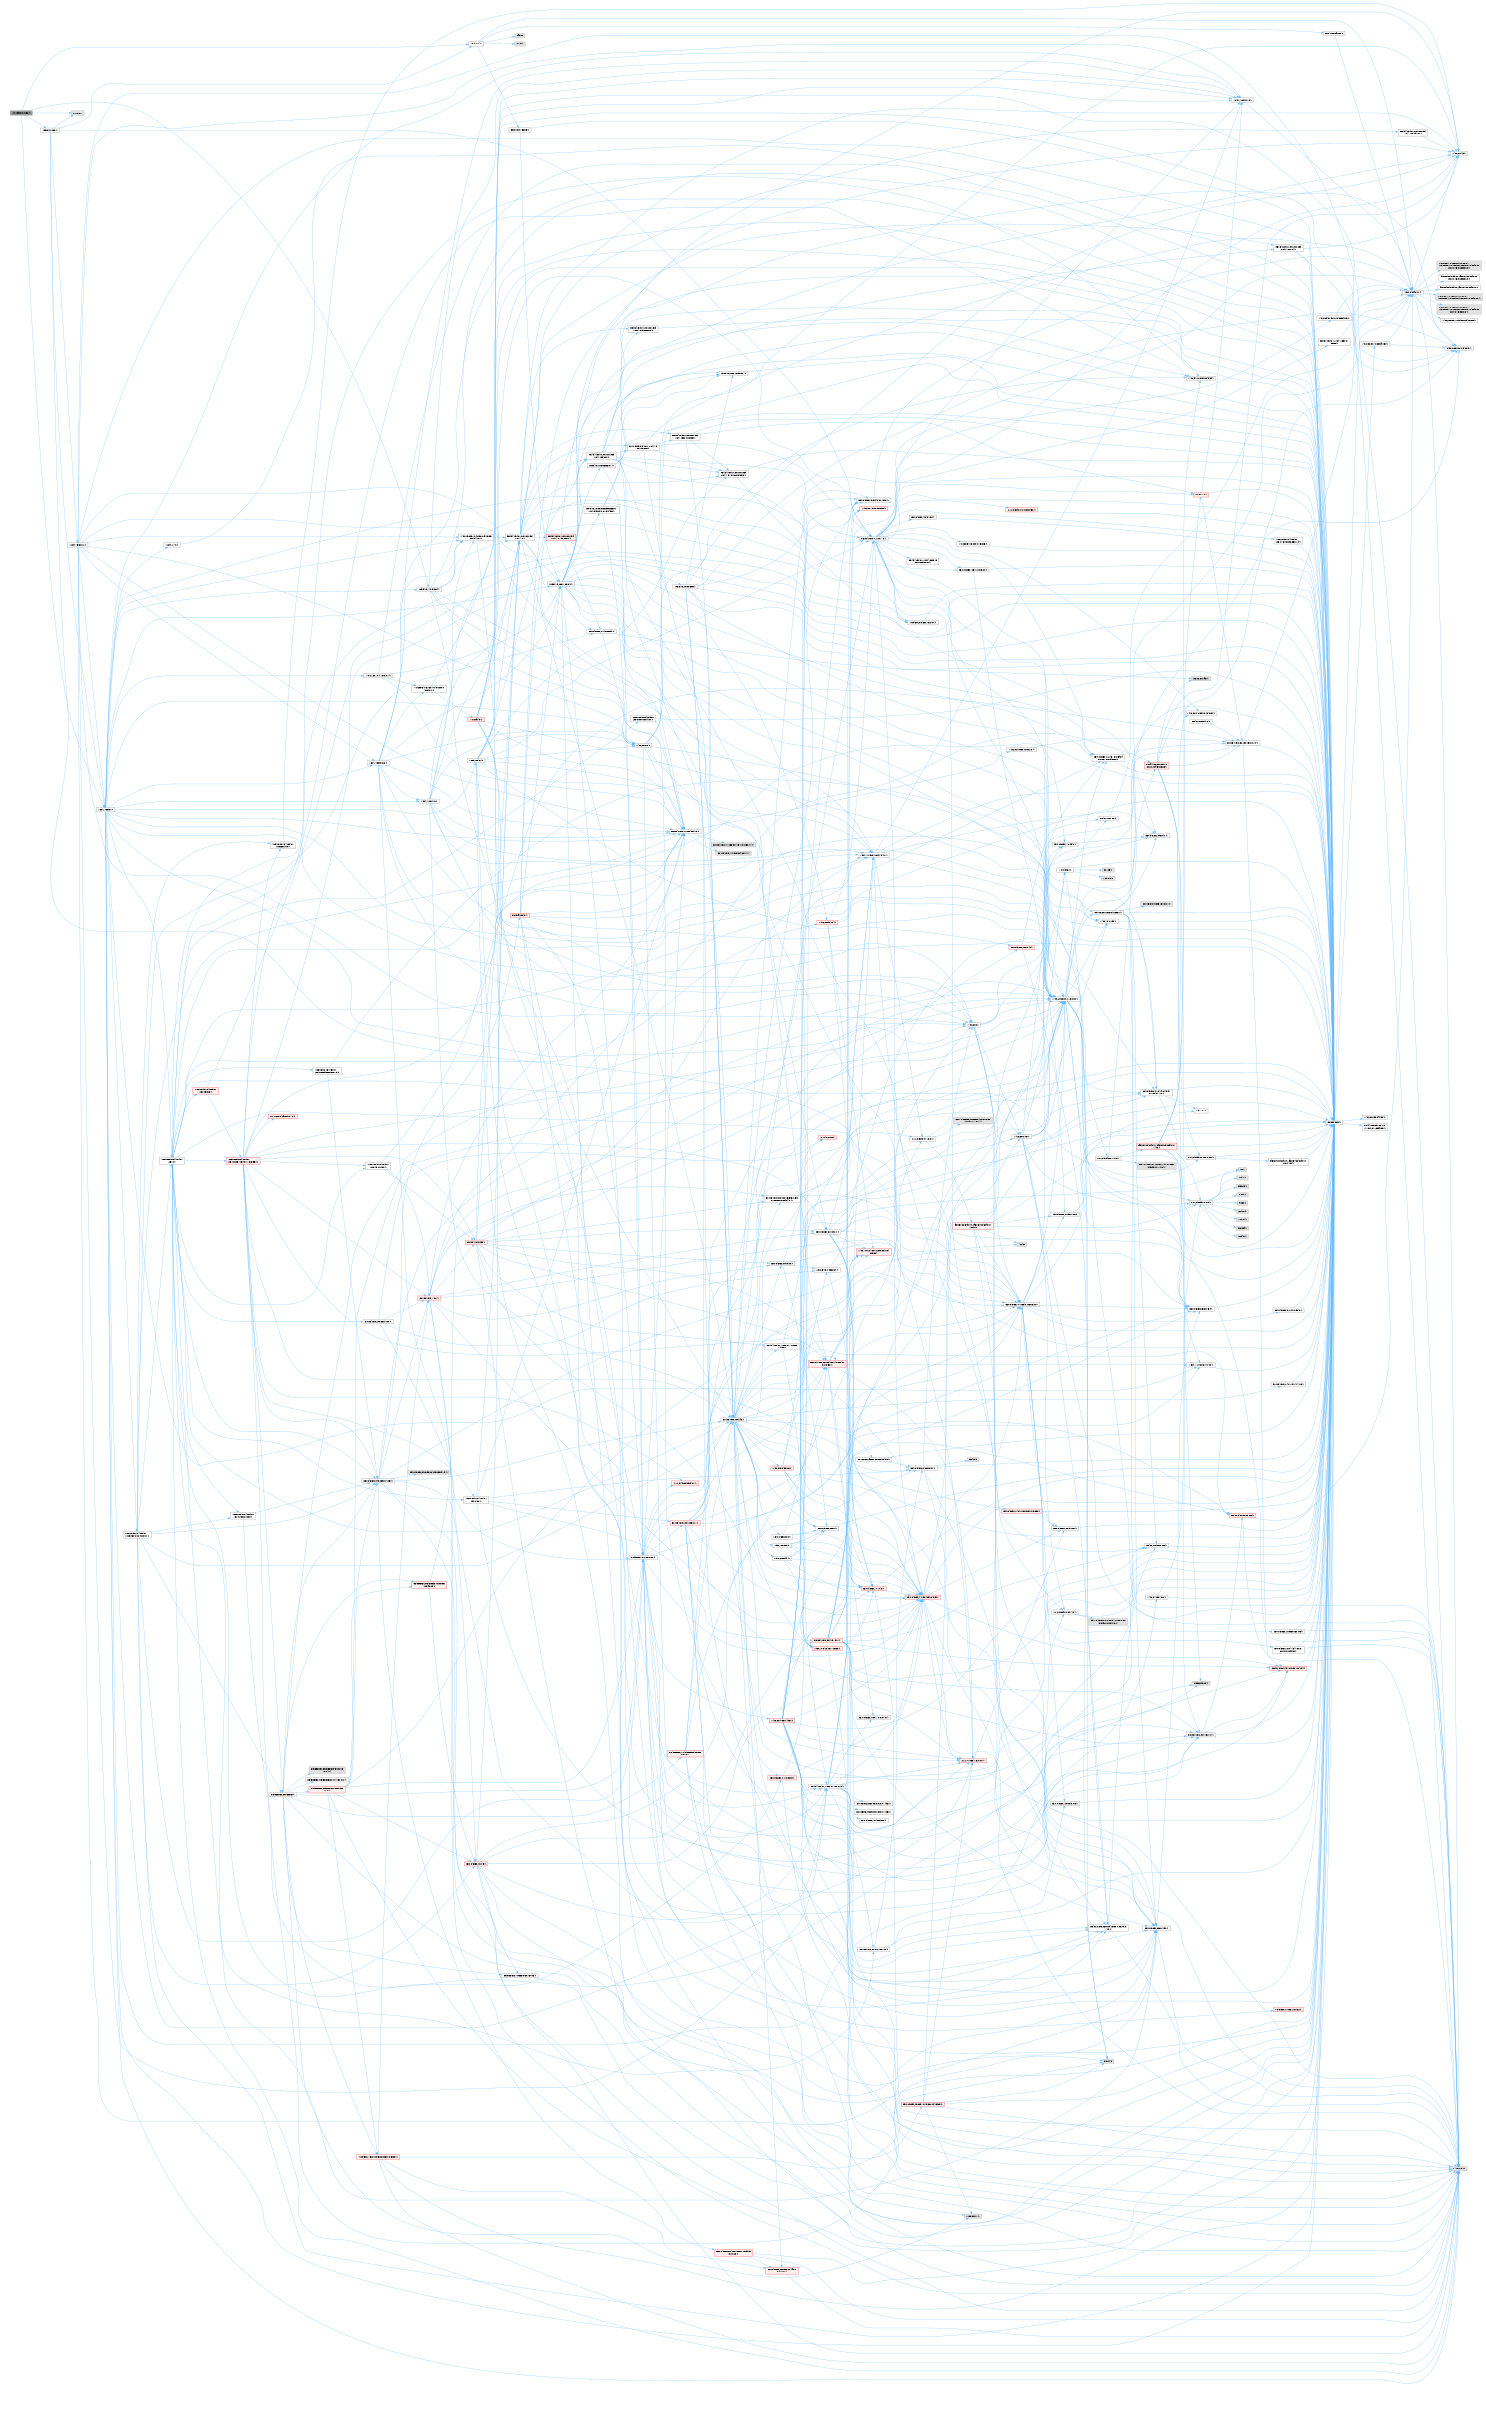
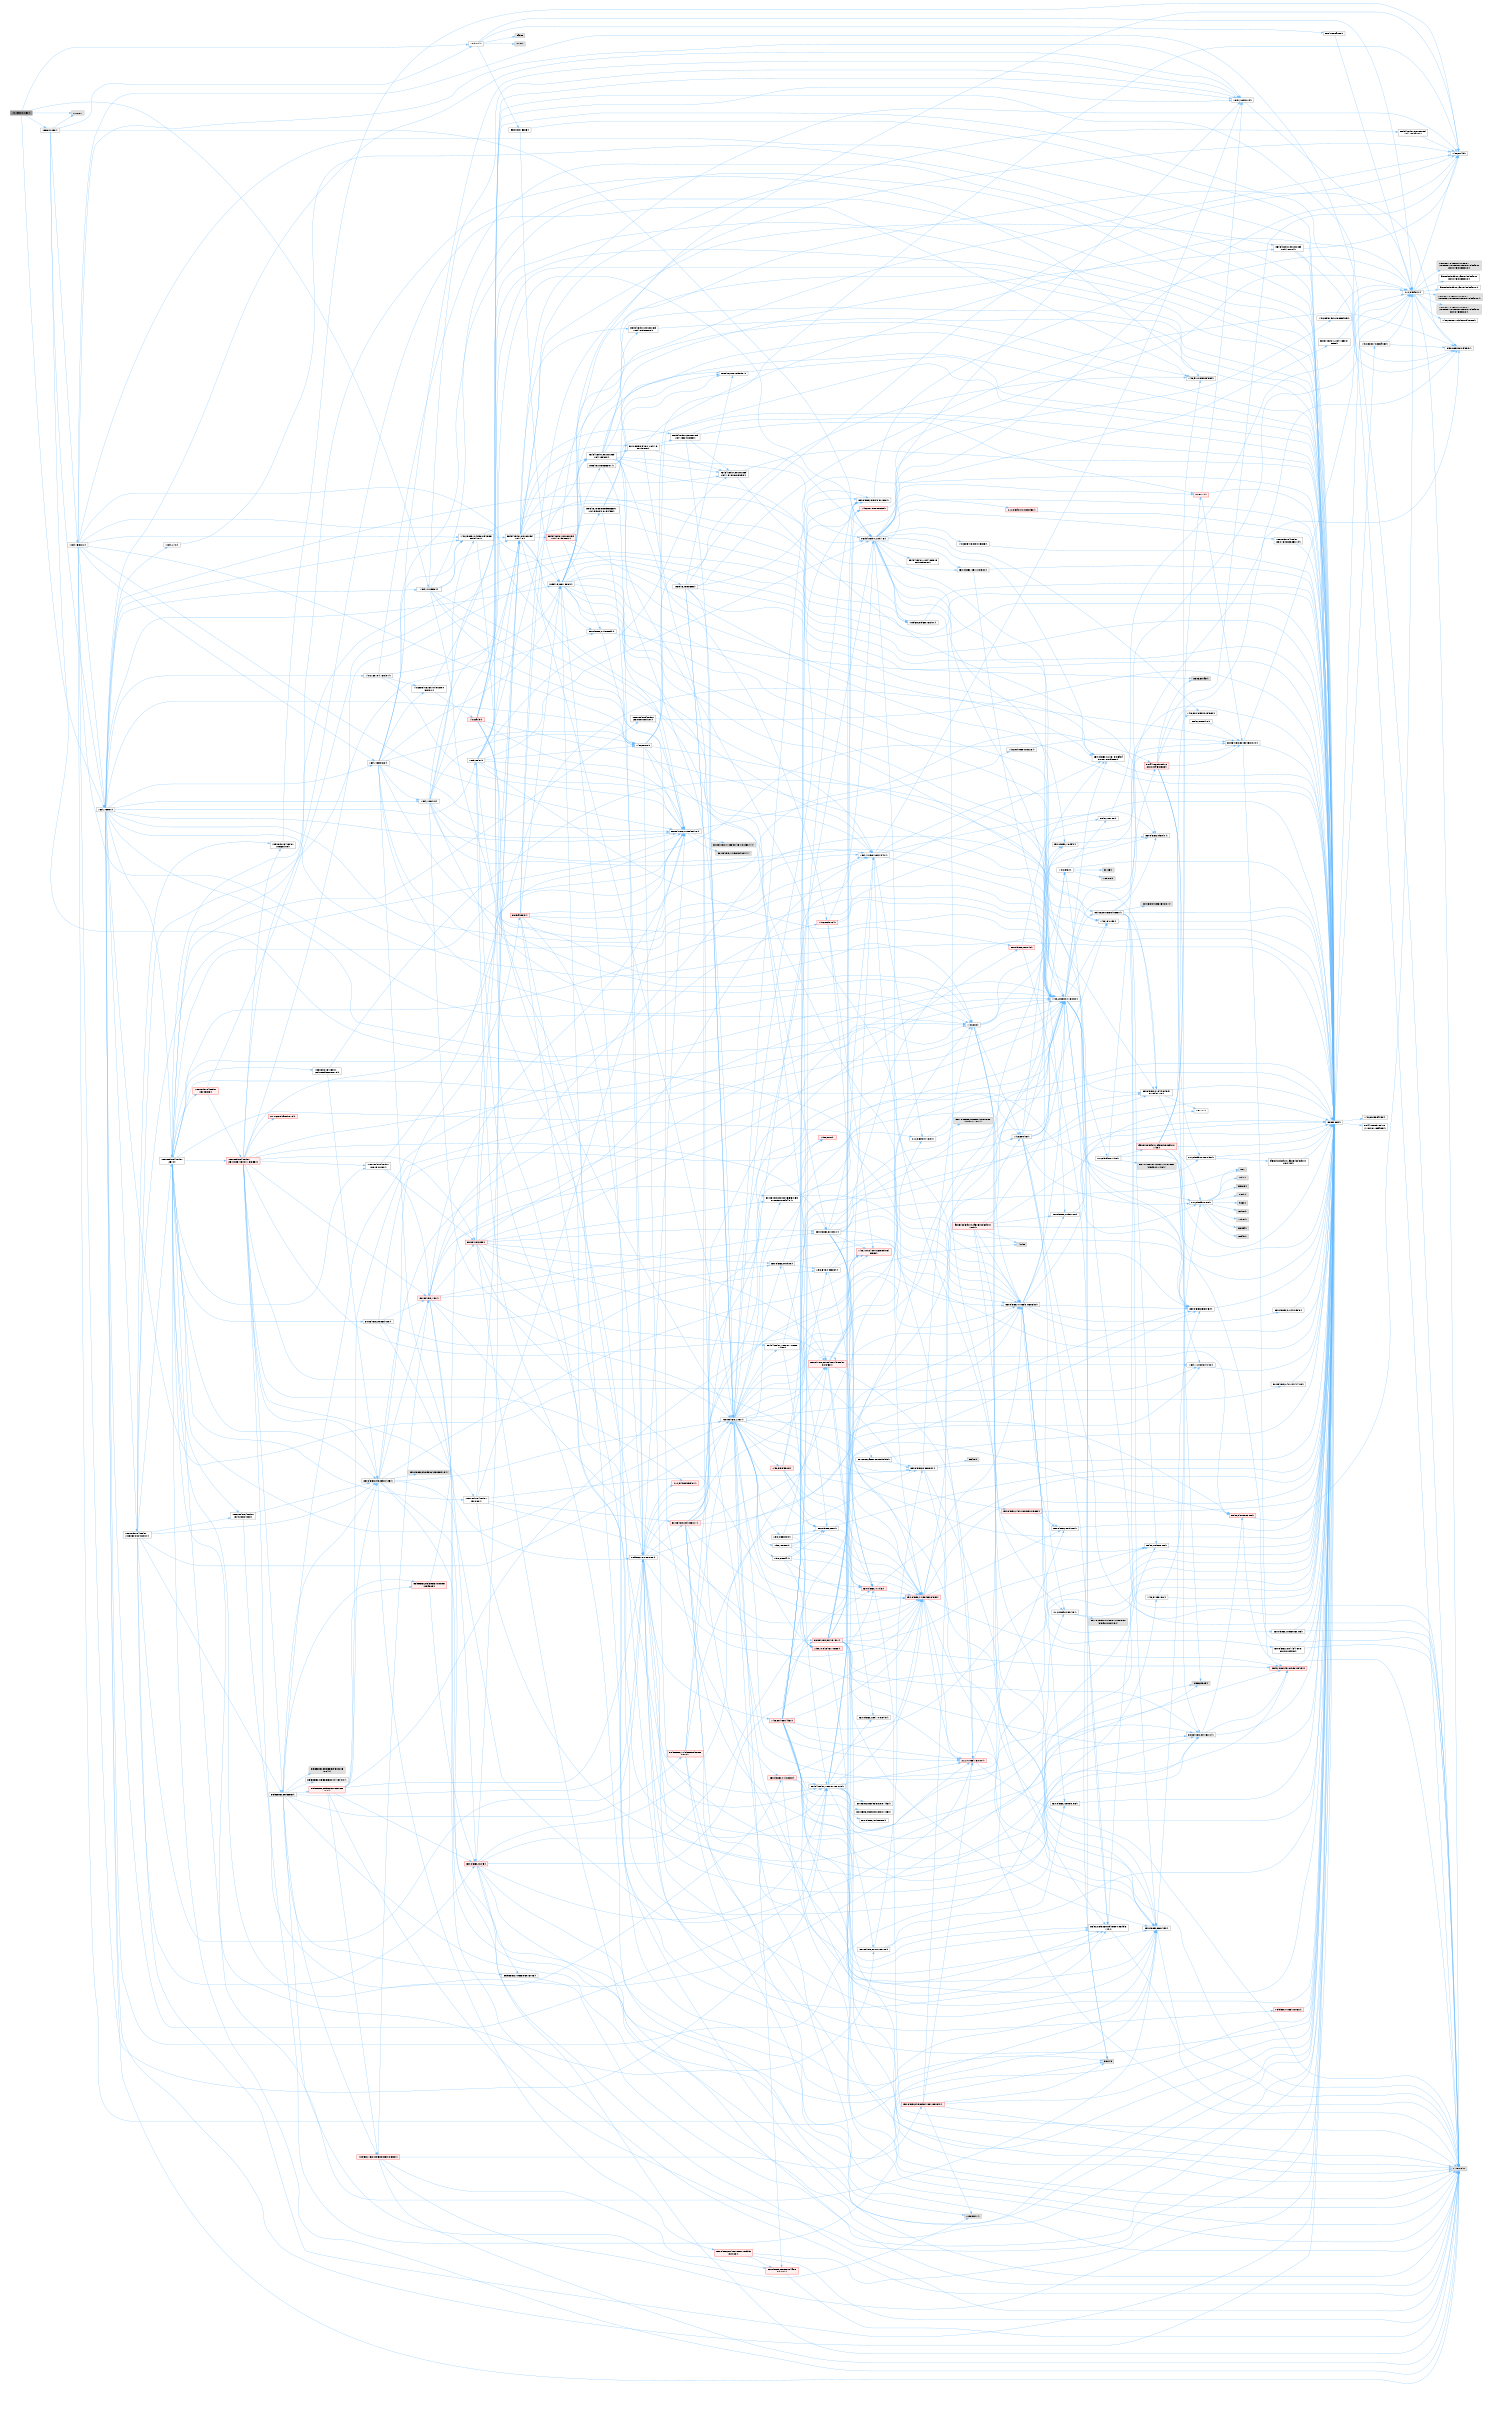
node "UBT/Platform.h": label "UBT/Platform.h" -> "HAL/Platform.h"
node "Templates/IsSigned.h": removed
node "Logging/IntVector.h": label "Logging/IntVector.h" -> "Math/IntVector.h"
node "Invoke/Sort.h": label "Invoke/Sort.h" -> "Algo/Sort.h"
edge "HAL/PlatformMath.h" -> "GenericPlatform/GenericPlatform Math.h": removed
edge "Templates/UniquePtr.h" -> "Math/UnrealMathUtility.h": now "Templates/UniquePtr.h" -> "Serialization/MemoryLayout.h"
node "Containers/Config.h": label "Containers/Config.h" -> "Containers/Array.h"
node "Templates/LargeWorldCoordinates.h": label "Templates/LargeWorldCoordinates.h" -> "Templates/SharedPointerInternals.h"
